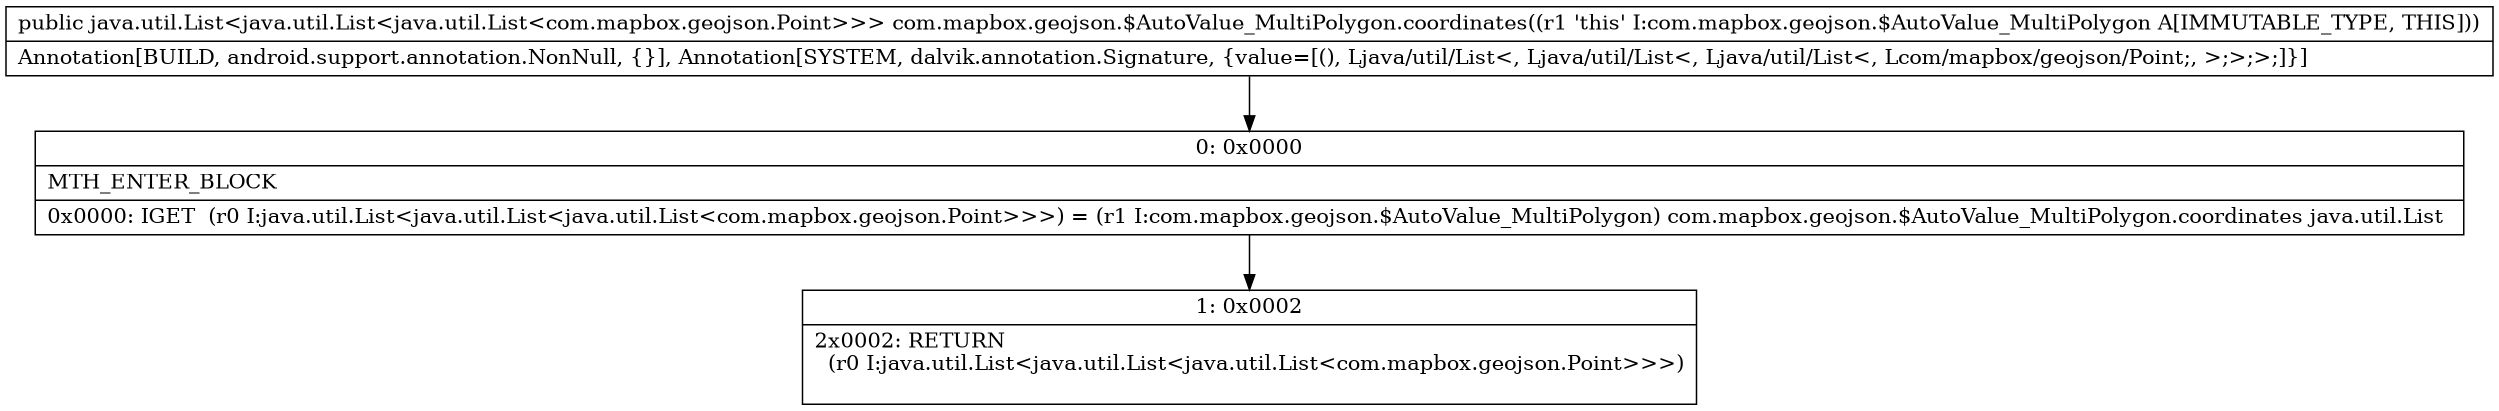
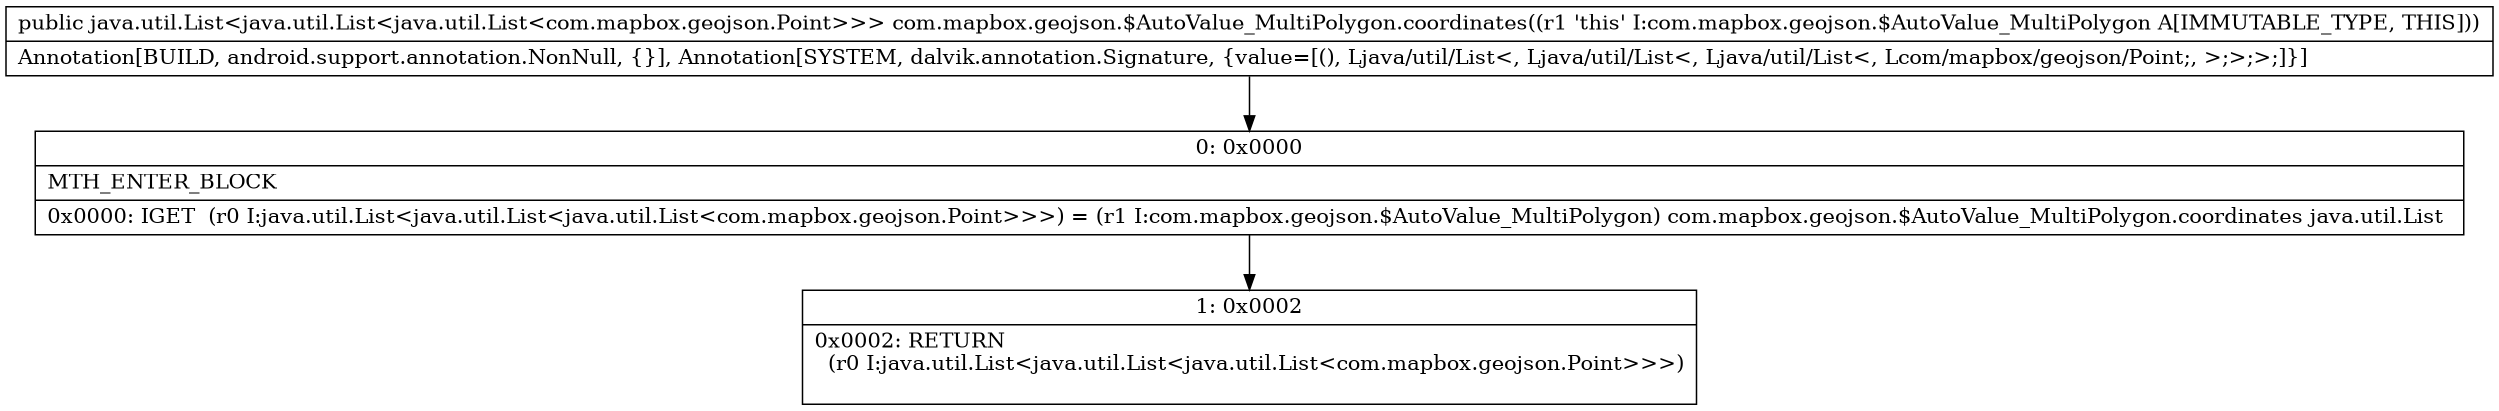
node "1: 0x0002": text "2x0002: RETURN" -> "0x0002: RETURN"
